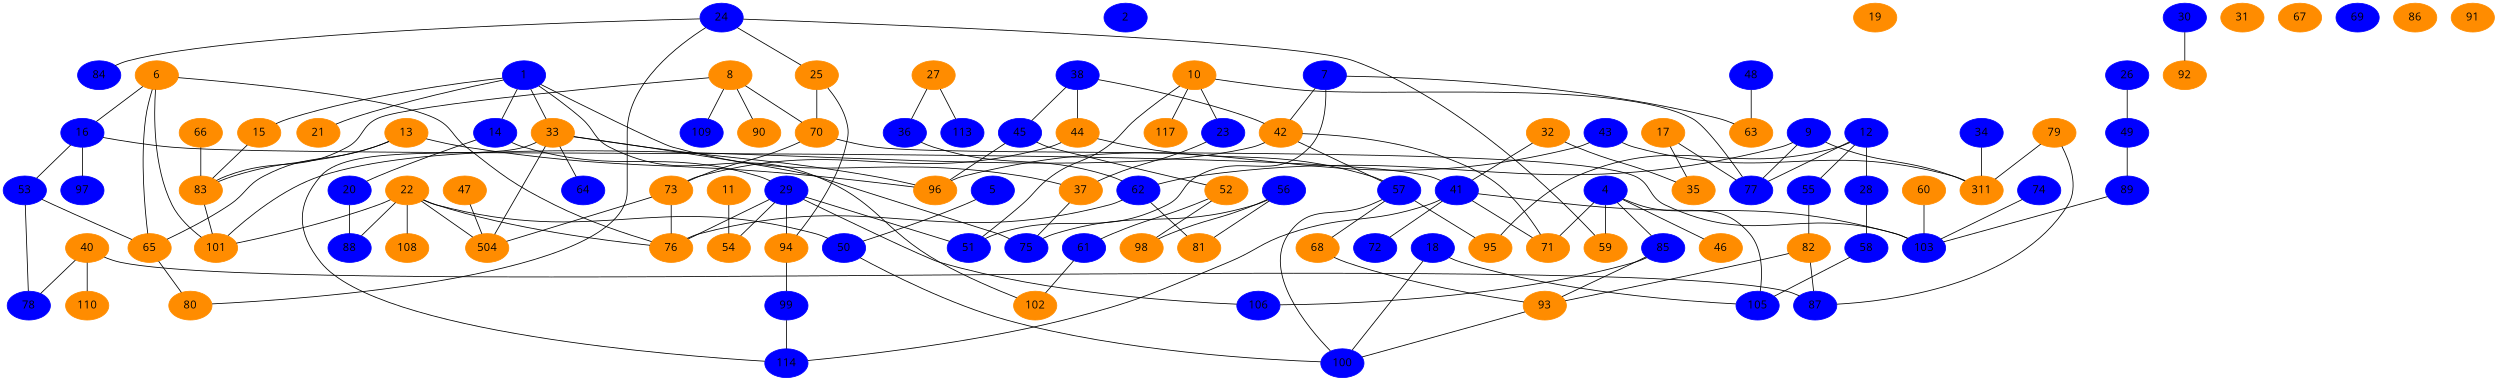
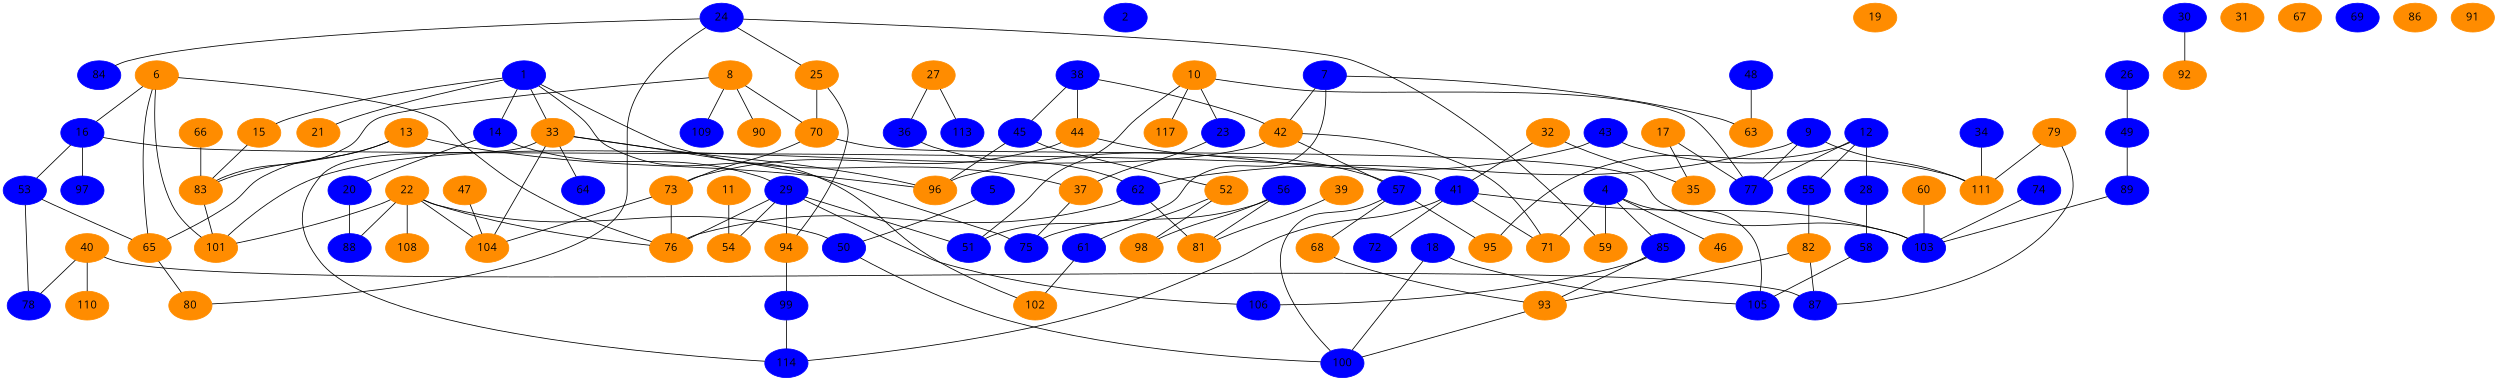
node "39": added
node "311": label "311" -> "111"
node "504": label "504" -> "104"
